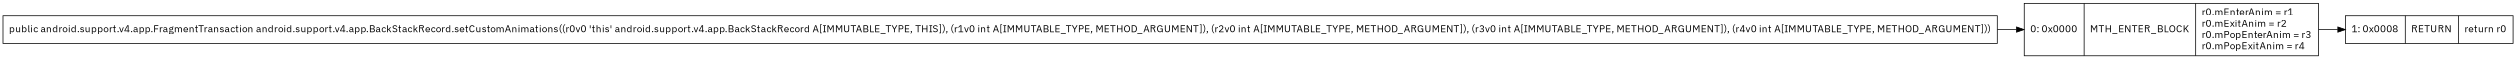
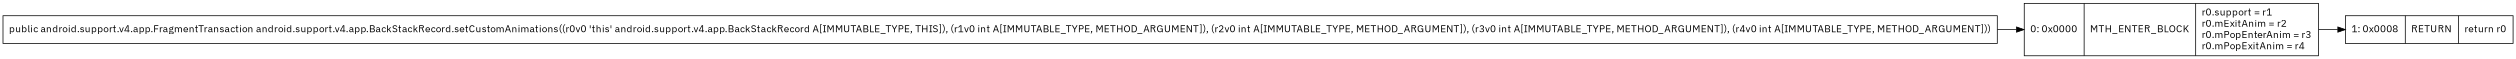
node "0: 0x0000": text "r0.mEnterAnim = r1" -> "r0.support = r1"
